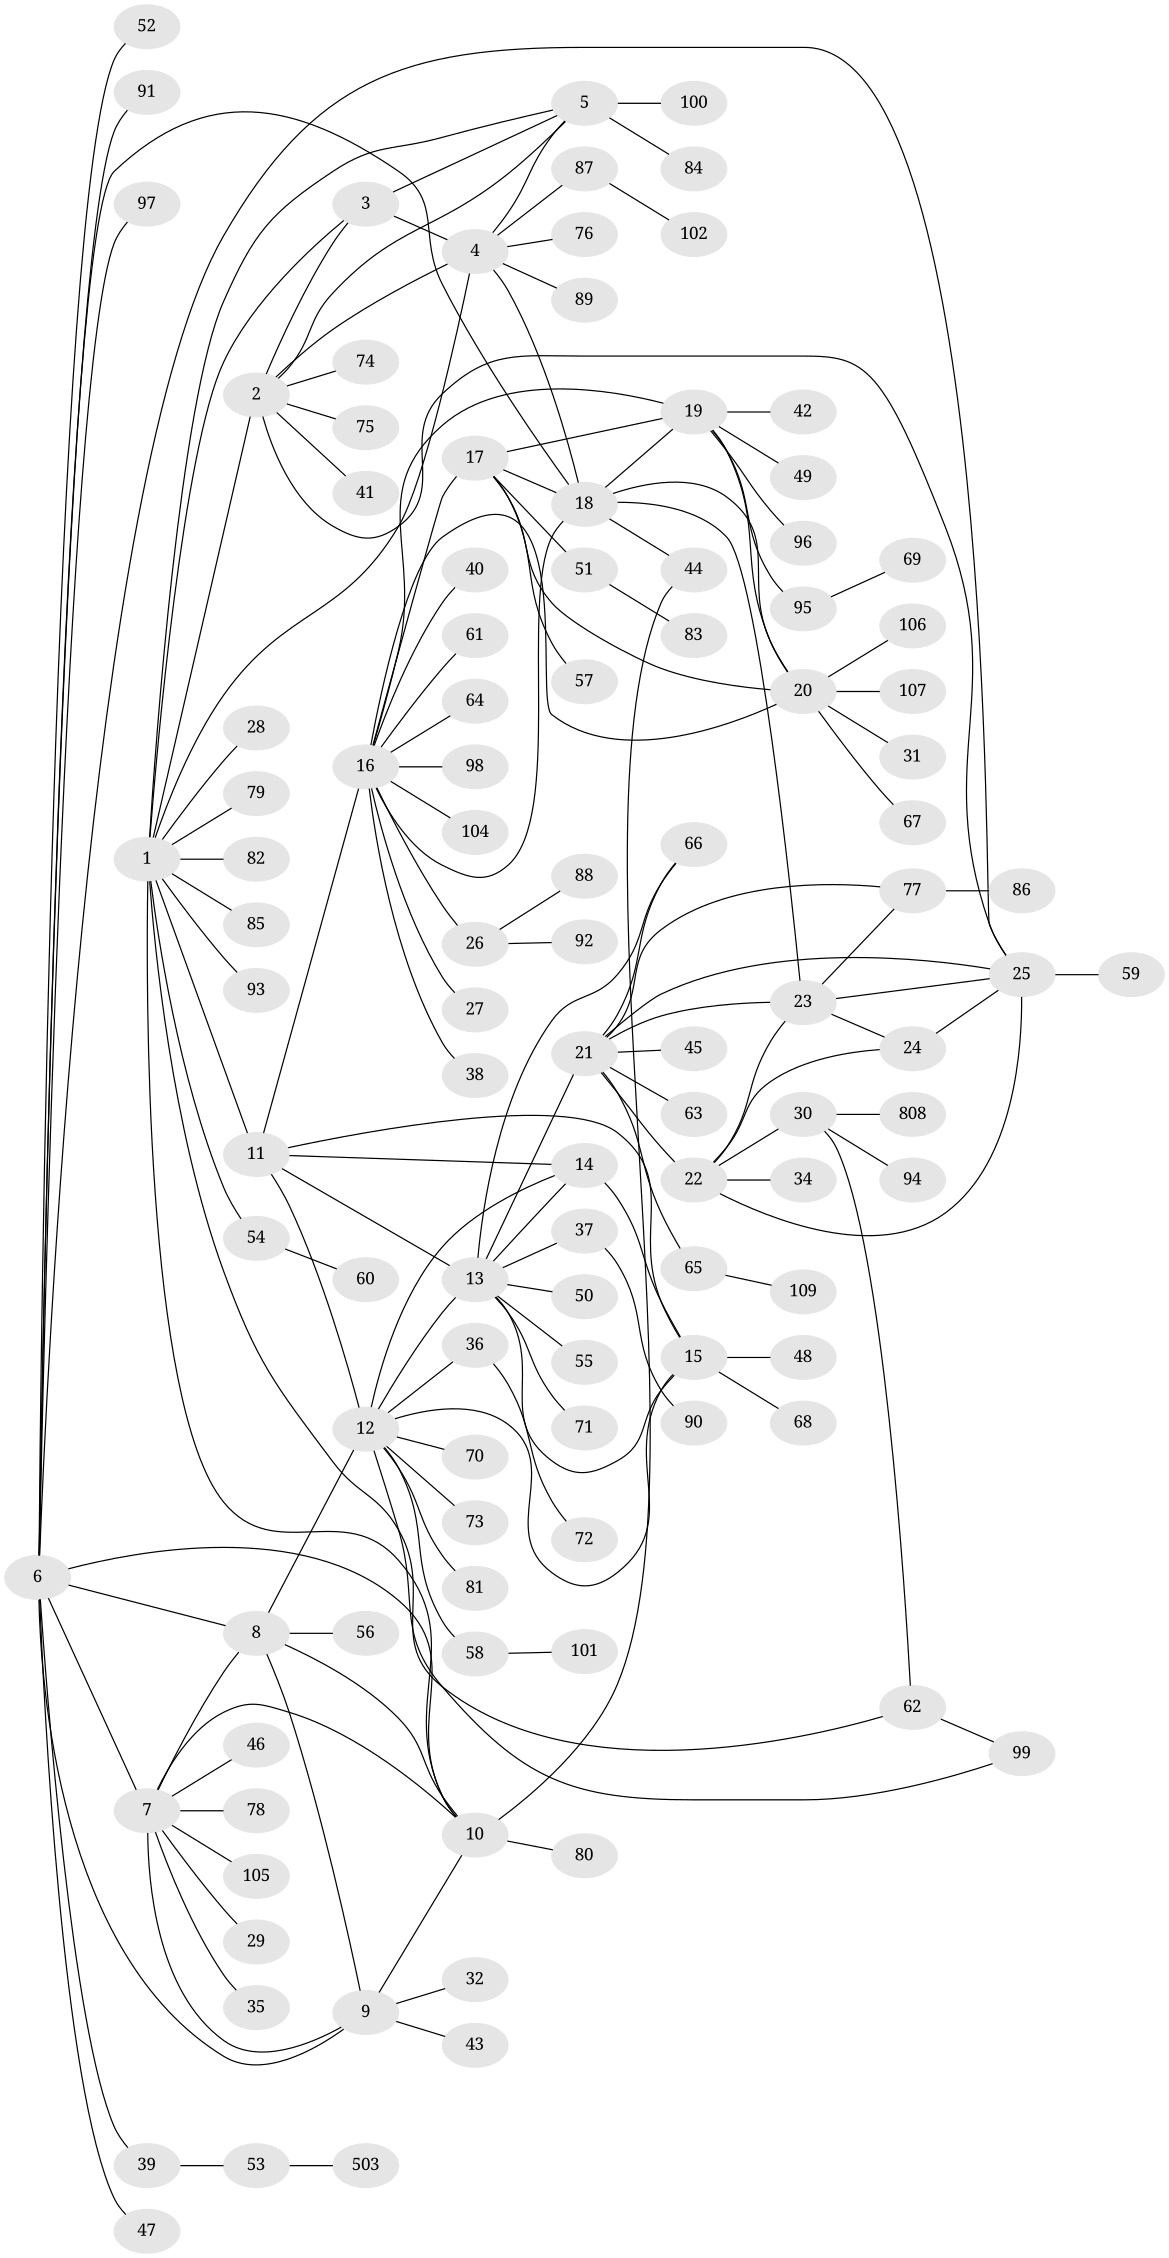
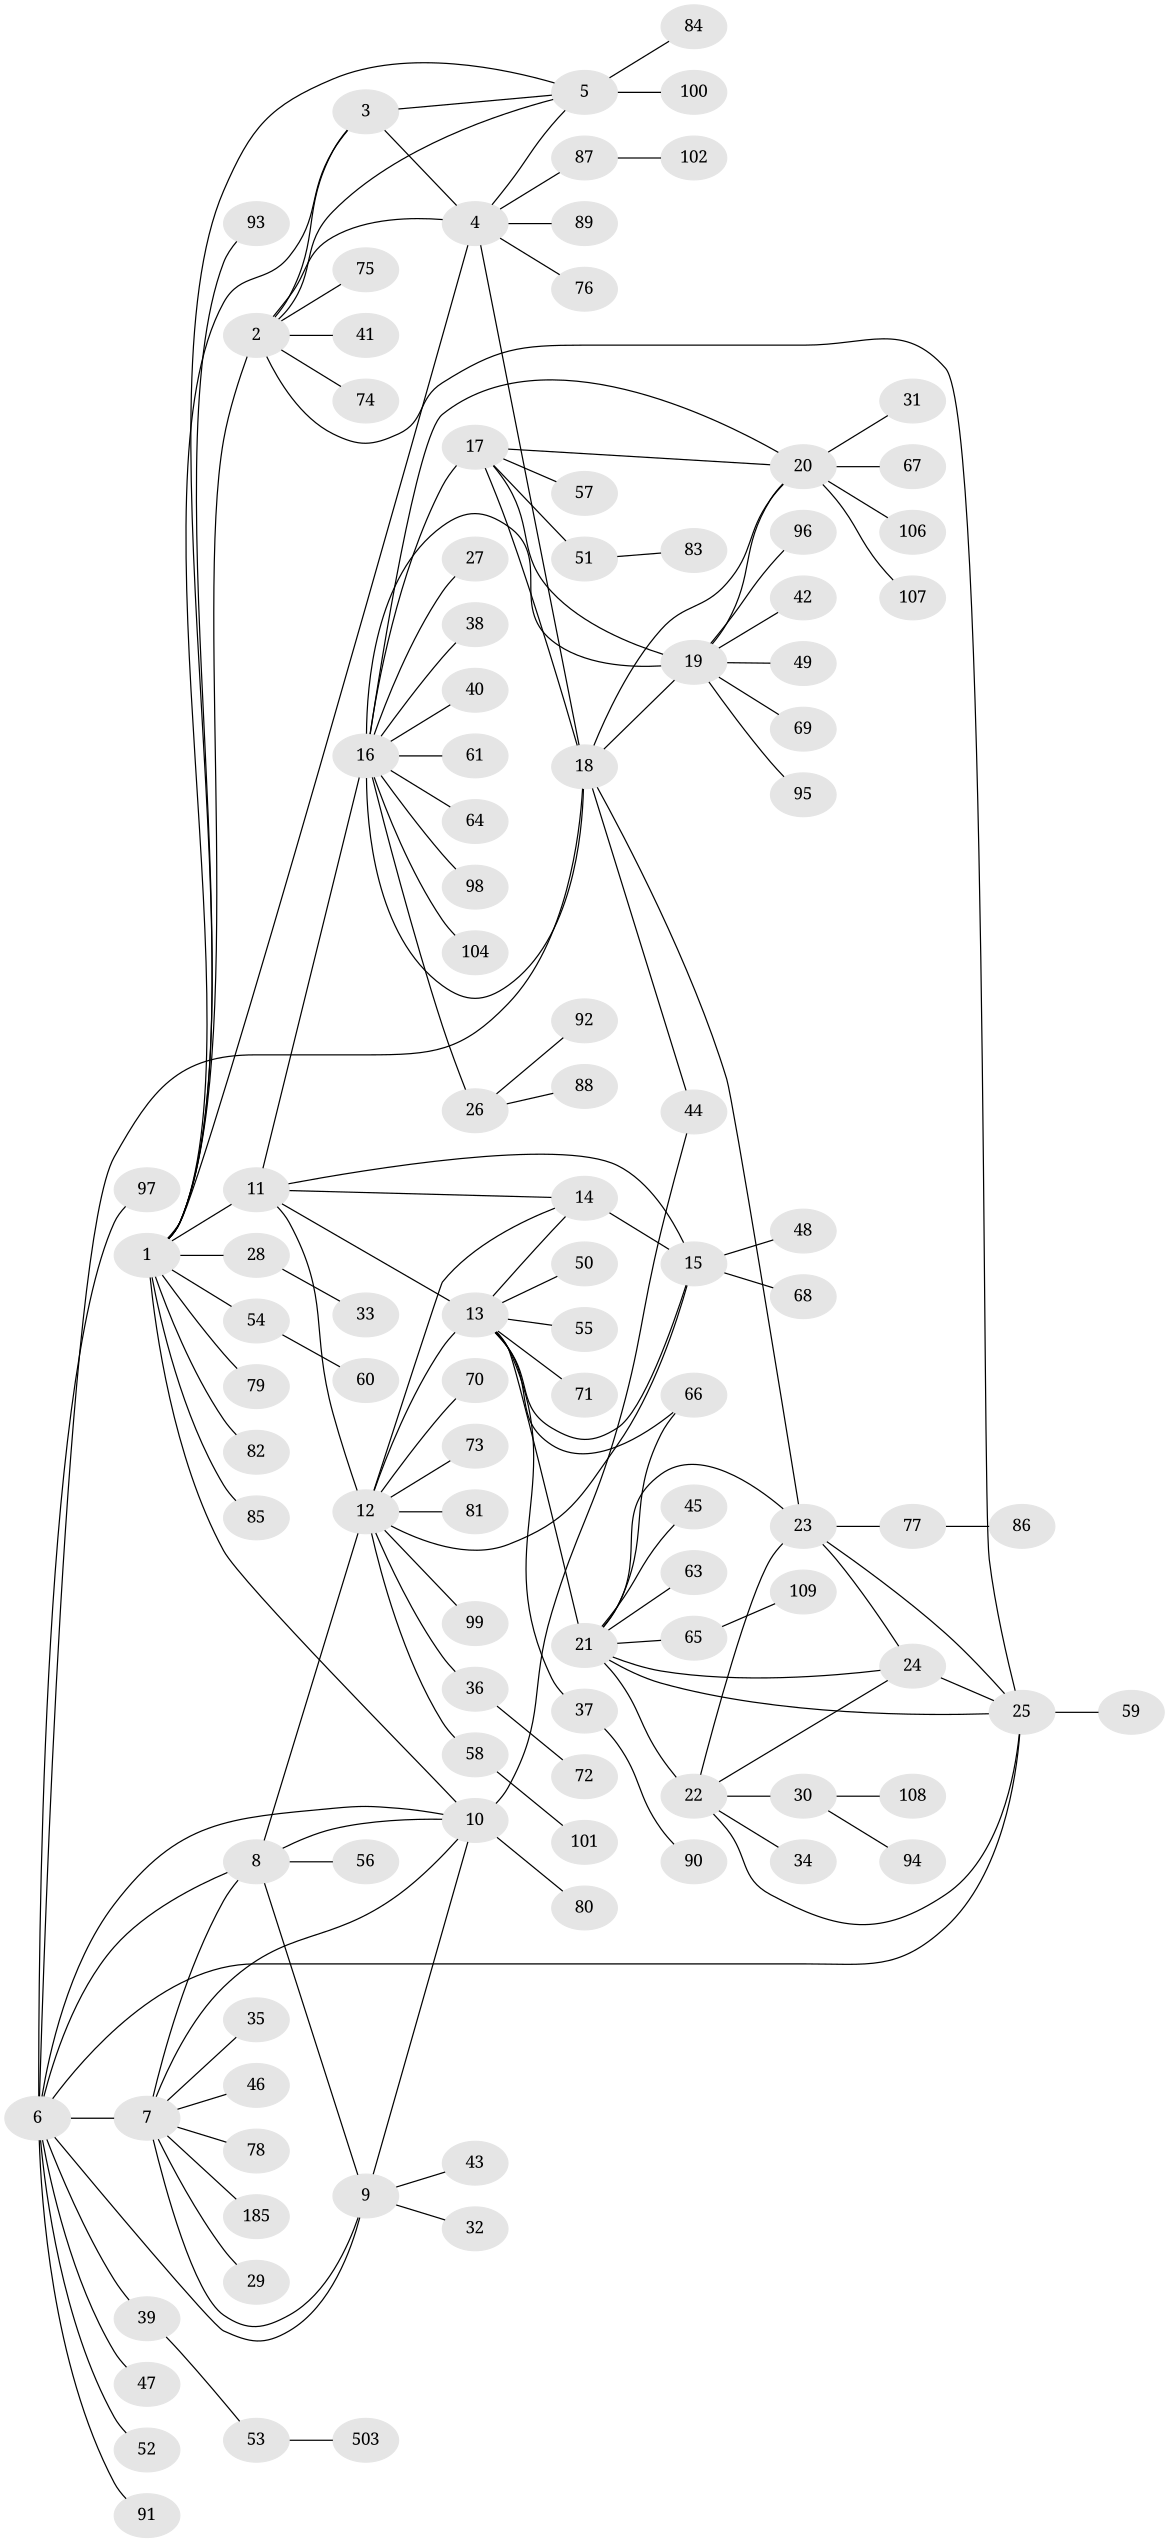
edge "69" -- "95": now "69" -- "19"
edge "77" -- "21": now "24" -- "21"
node "808": label "808" -> "108"
node "33": added
node "62": removed
node "105": label "105" -> "185"
